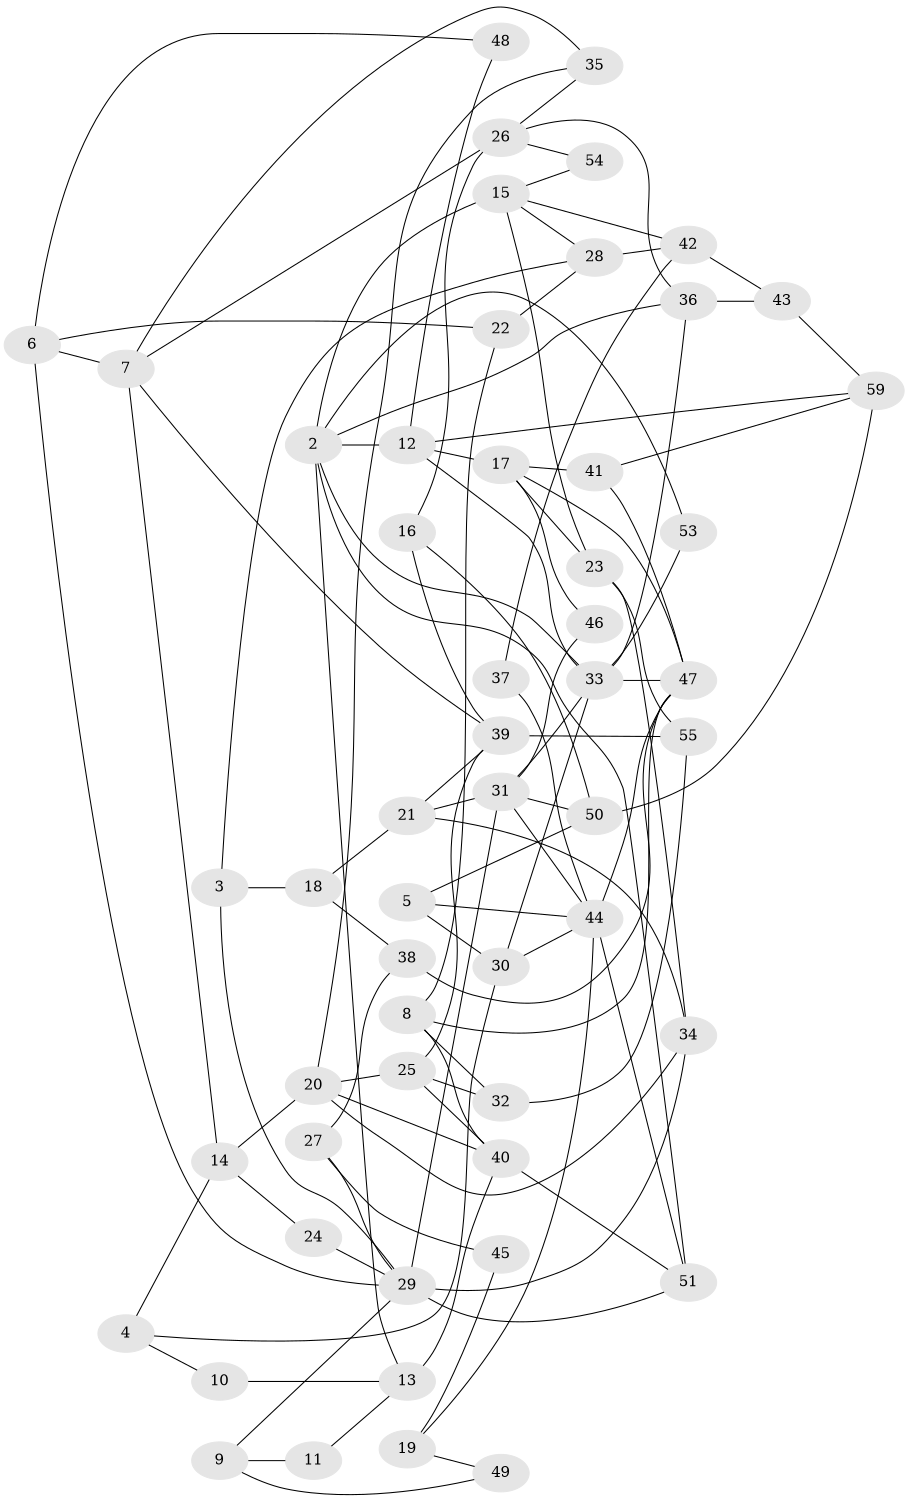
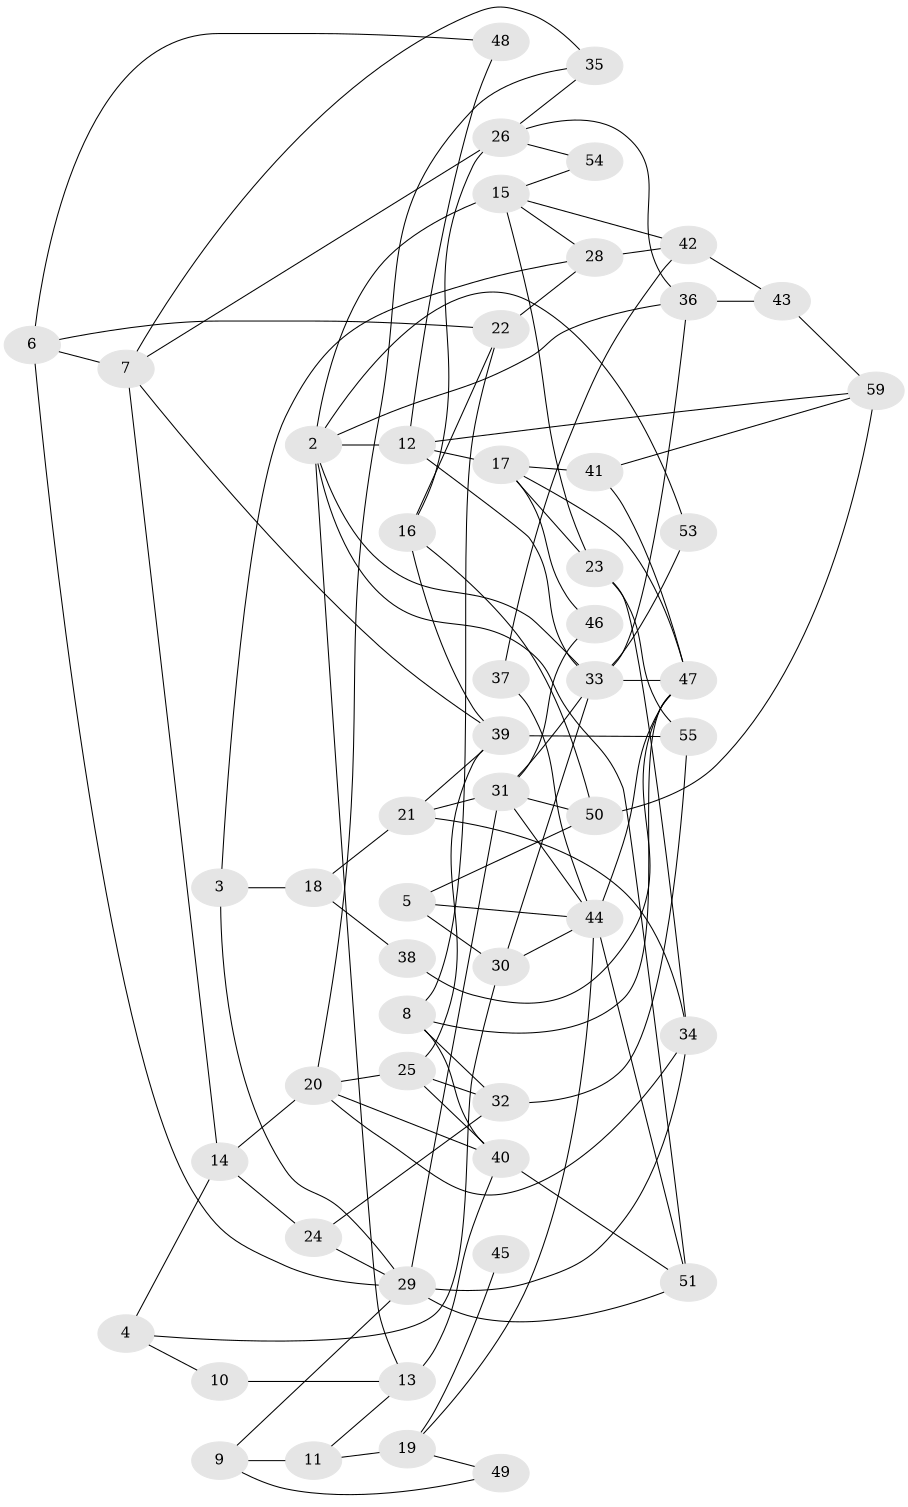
edge "22" -- "16": added
node "27": removed
edge "32" -- "24": added
edge "19" -- "11": added
